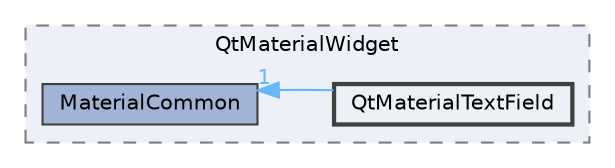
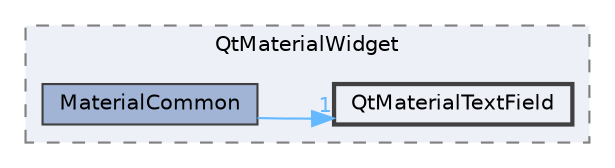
edge "QtMaterialTextField" -> "MaterialCommon": reversed
